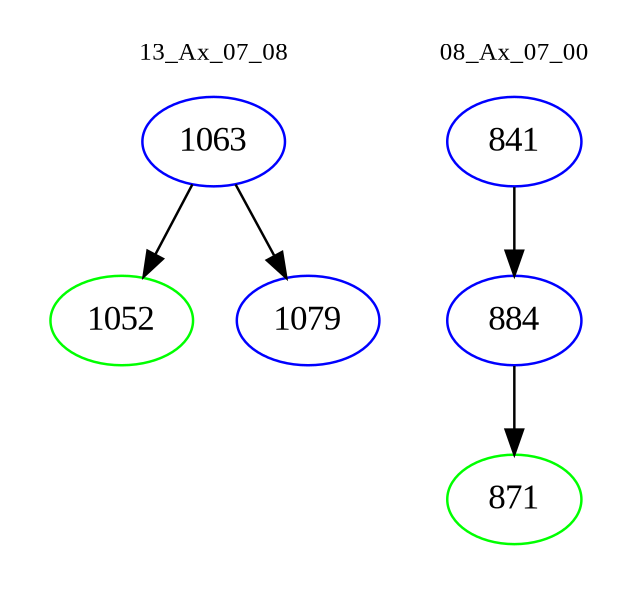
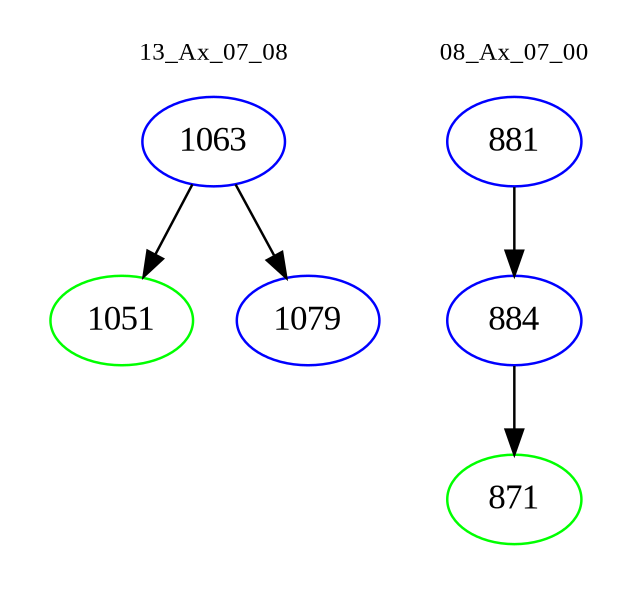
node "841": label "841" -> "881"
node "1052": label "1052" -> "1051"
